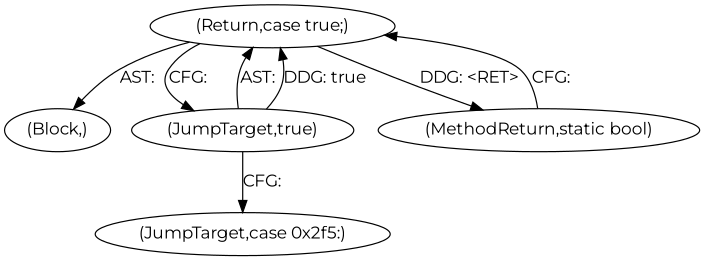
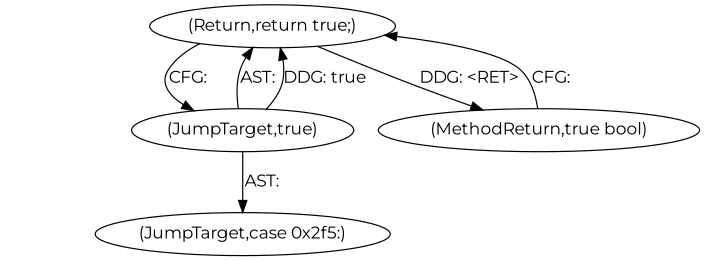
node "(Return,case true;)": label "(Return,case true;)" -> "(Return,return true;)"
node "(Block,)": removed
node "(MethodReturn,static bool)": label "(MethodReturn,static bool)" -> "(MethodReturn,true bool)"
edge "(JumpTarget,true)" -> "(JumpTarget,case 0x2f5:)": label "CFG: " -> "AST: "
